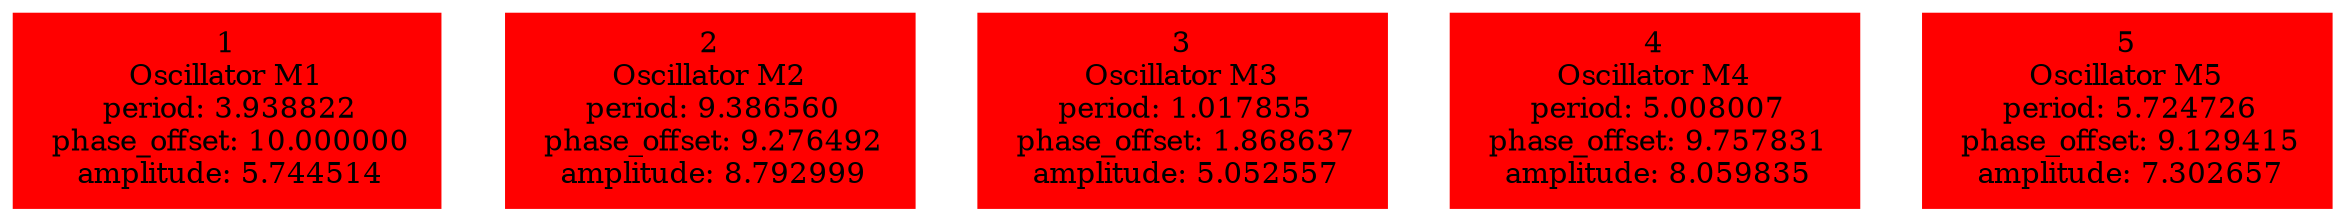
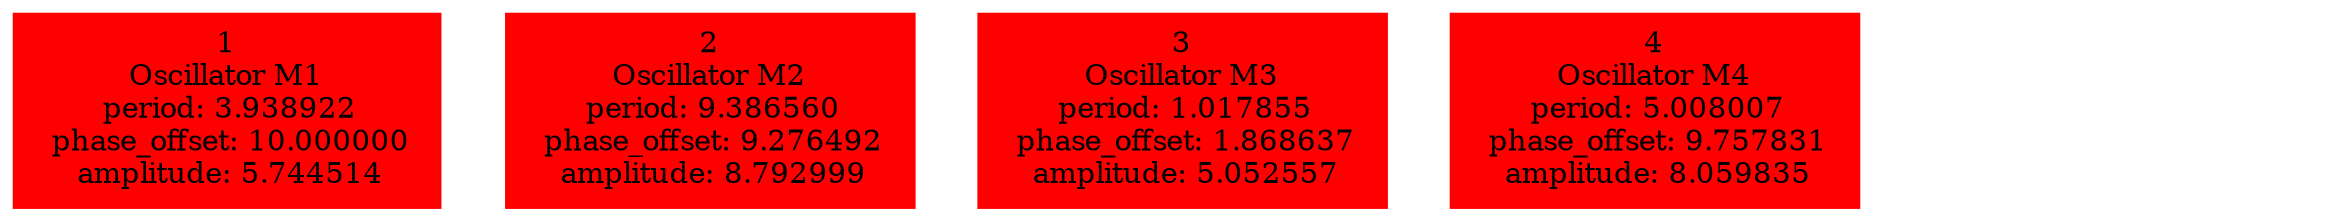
node "1": text "period: 3.938822" -> "period: 3.938922"
node "5": removed
